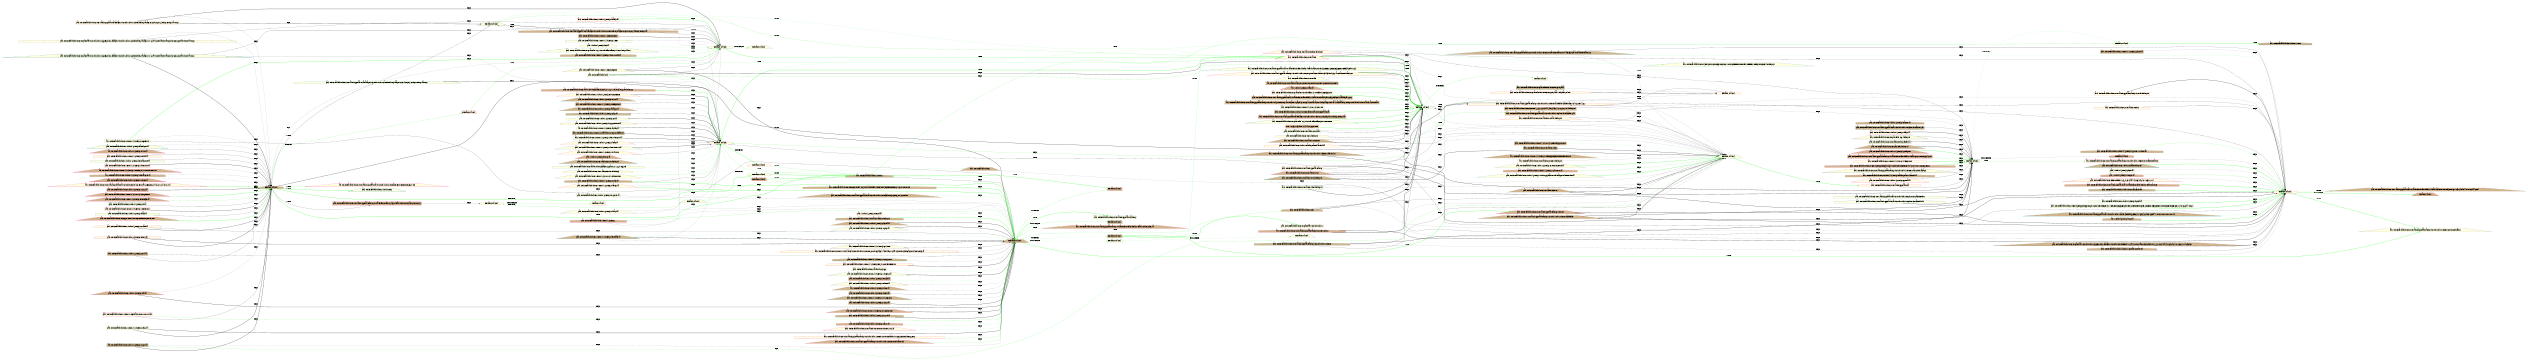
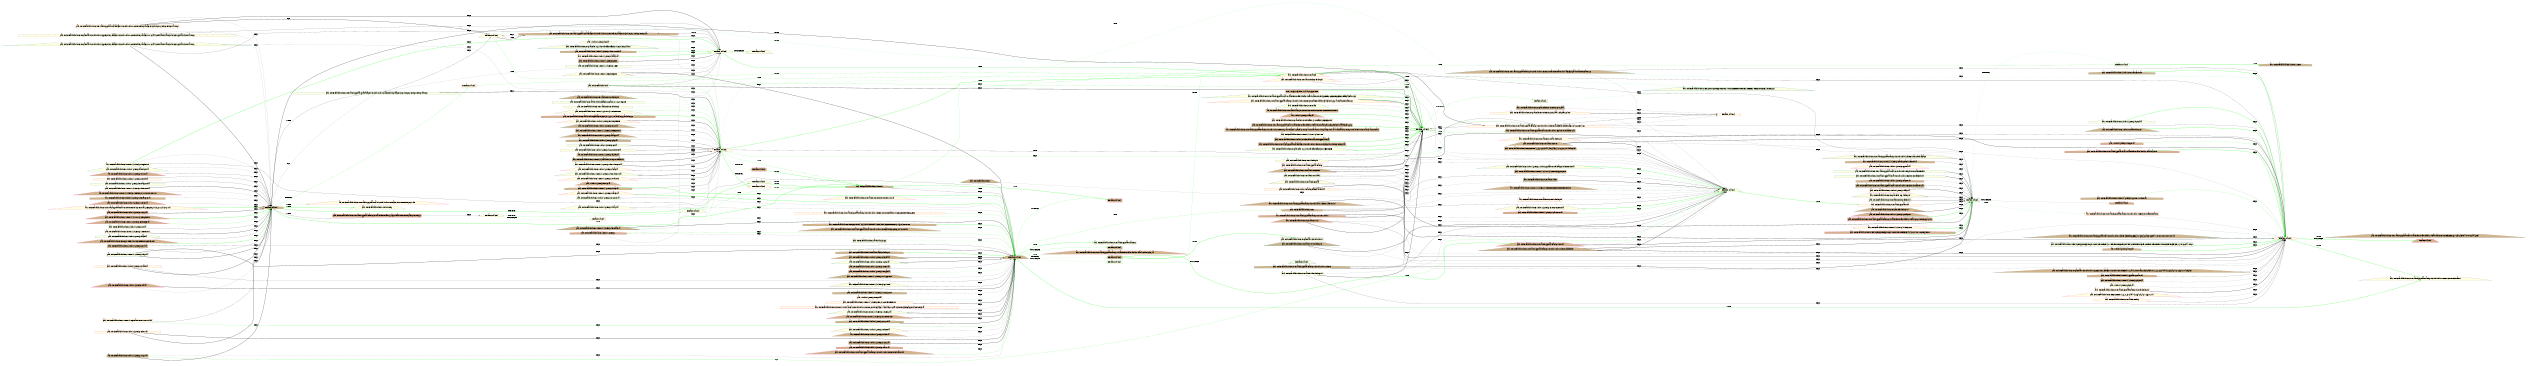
node "path: /Device/HarddiskVolume2/WINDOWS/system32/dbghelp.dll": fillcolor lightyellow -> tan
node "path: /Device/HarddiskVolume2/Users/admin/AppData": added
